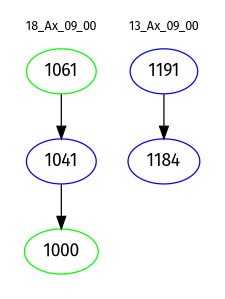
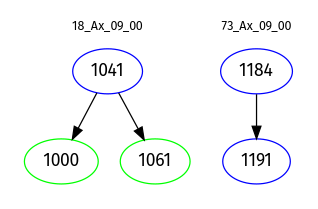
cluster "13_Ax_09_00": label "13_Ax_09_00" -> "73_Ax_09_00"
edge "1061" -> "1041": reversed
edge "1191" -> "1184": reversed
